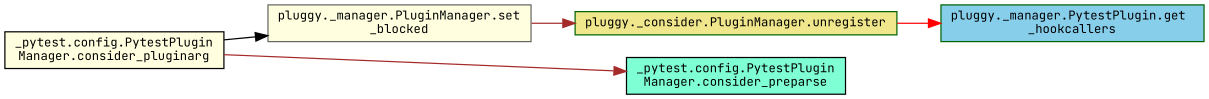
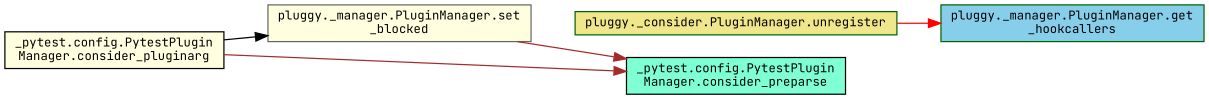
edge "pluggy._manager.PluginManager.set _blocked" -> "pluggy._consider.PluginManager.unregister": now "pluggy._manager.PluginManager.set _blocked" -> "_pytest.config.PytestPlugin Manager.consider_preparse"
node "pluggy._manager.PytestPlugin.get _hookcallers": label "pluggy._manager.PytestPlugin.get _hookcallers" -> "pluggy._manager.PluginManager.get _hookcallers"
